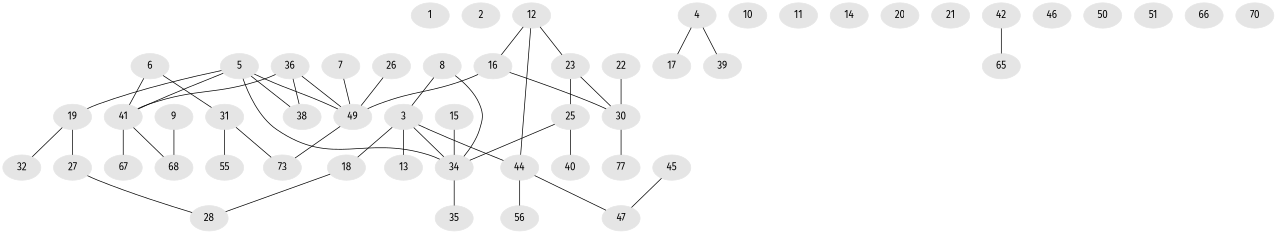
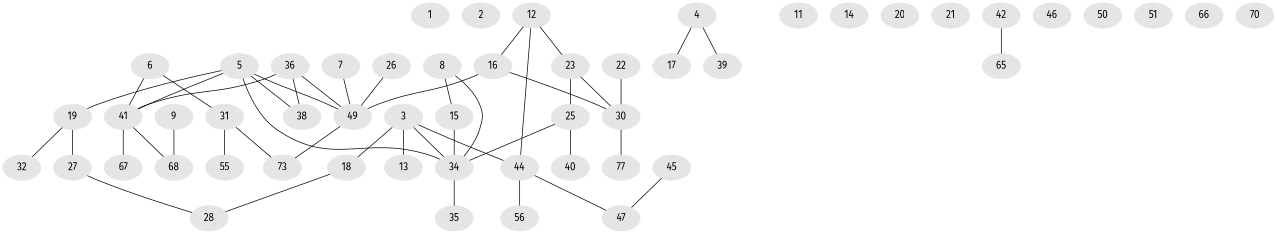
node "10": removed
edge "8" -- "3": now "8" -- "15"
